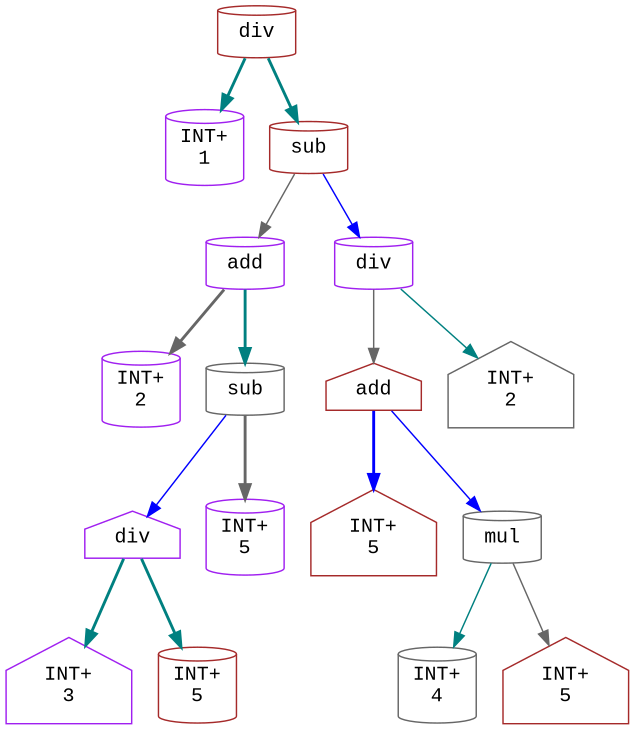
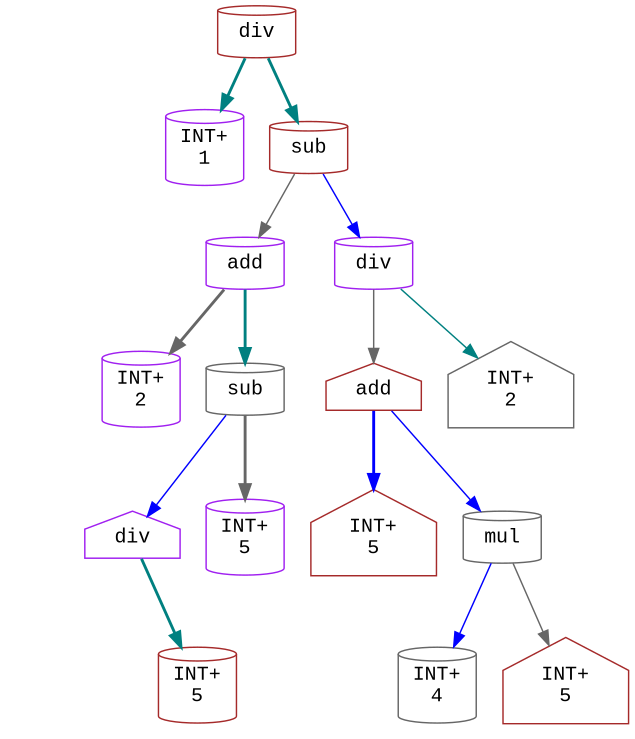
edge "mul" -> "INT+ 4": color teal -> blue
node "INT+ 3": removed
